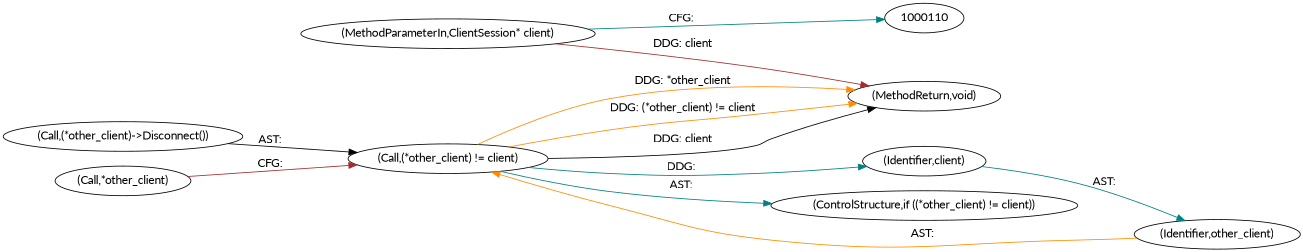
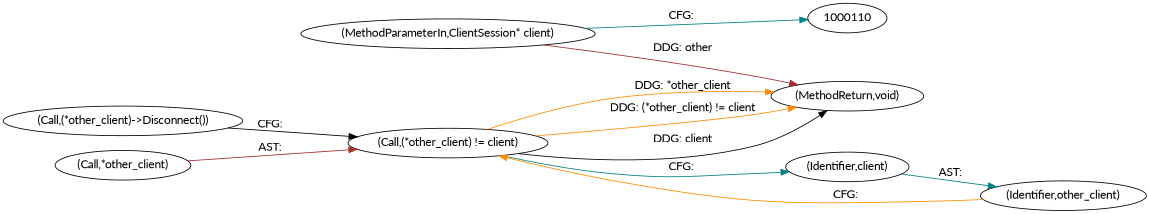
edge "(MethodParameterIn,ClientSession* client)" -> "(MethodReturn,void)": label "DDG: client" -> "DDG: other"
edge "(Call,(*other_client)->Disconnect())" -> "(Call,(*other_client) != client)": label "AST: " -> "CFG: "
edge "(Call,*other_client)" -> "(Call,(*other_client) != client)": label "CFG: " -> "AST: "
edge "(Call,(*other_client) != client)" -> "(Identifier,client)": label "DDG: " -> "CFG: "
node "(ControlStructure,if ((*other_client) != client))": removed
edge "(Identifier,other_client)" -> "(Call,(*other_client) != client)": label "AST: " -> "CFG: "
